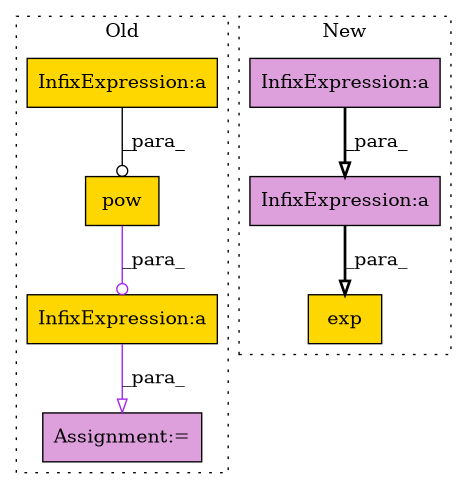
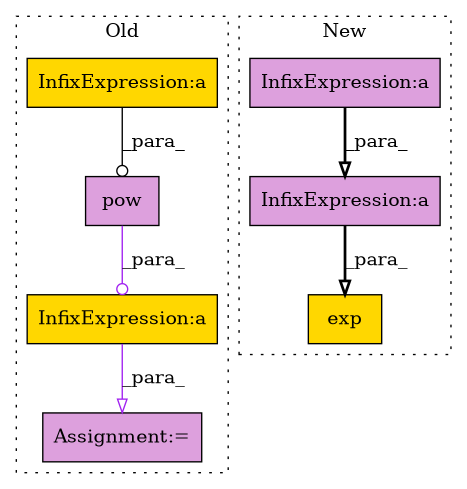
node "pow": fillcolor gold -> plum
